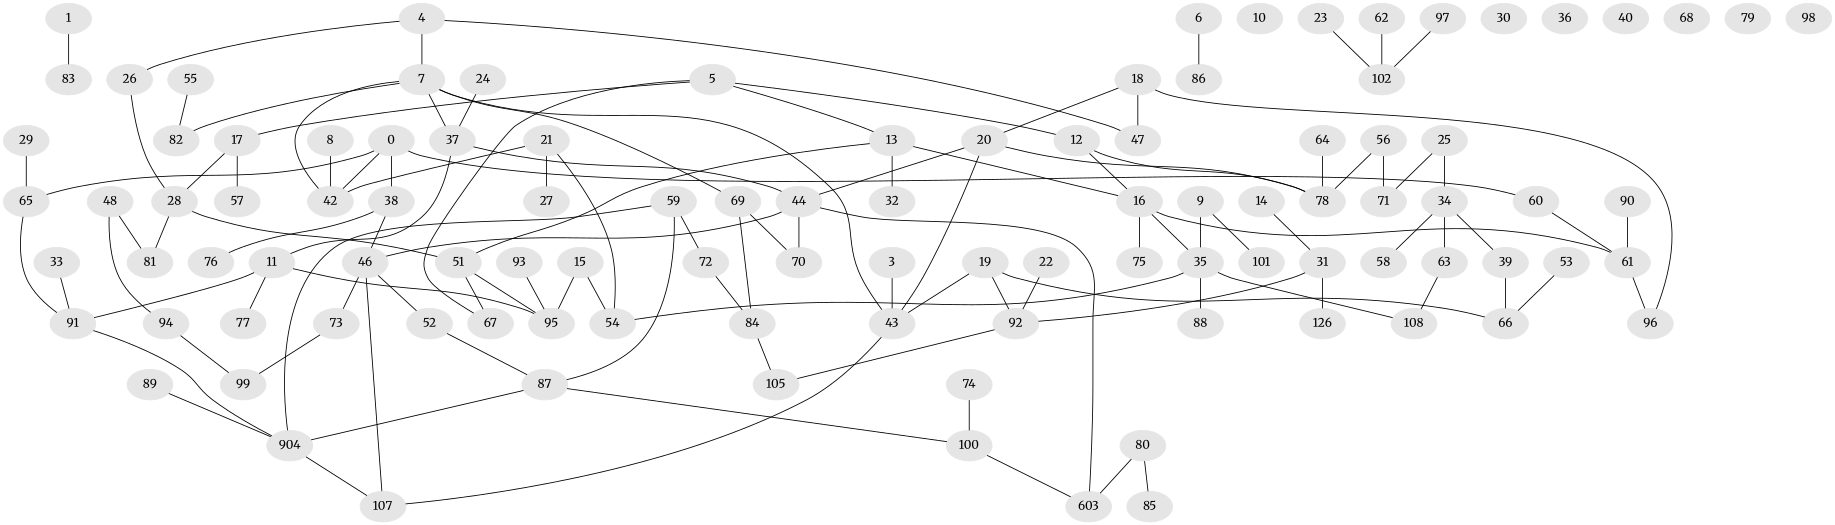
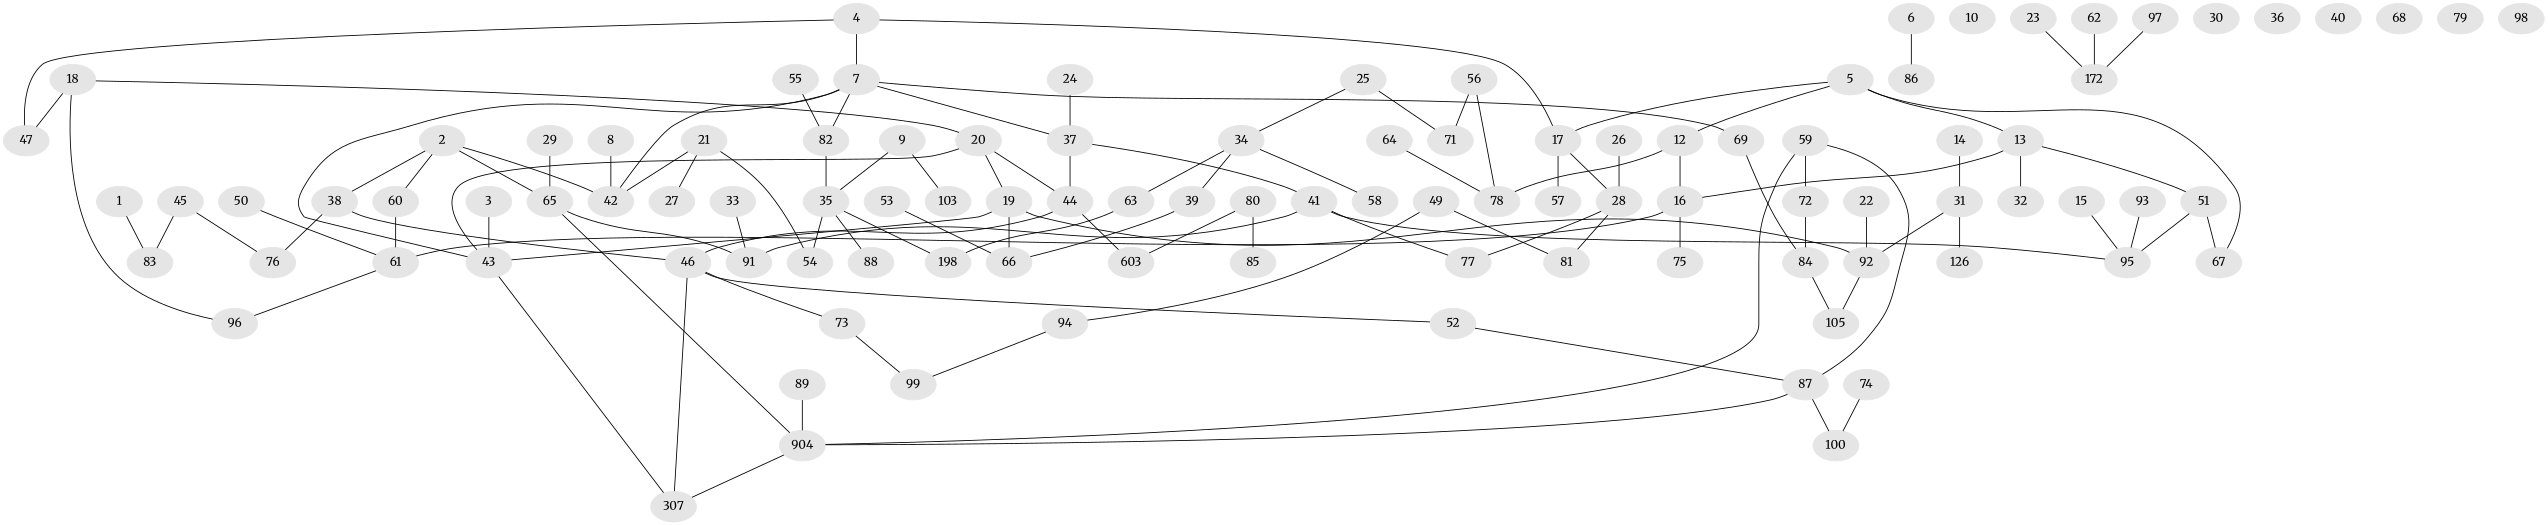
edge "4" -- "26": now "4" -- "17"
node "102": label "102" -> "172"
node "0": label "0" -> "2"
edge "20" -- "78": now "20" -- "19"
node "48": label "48" -> "49"
node "45": added
node "90": label "90" -> "50"
edge "16" -- "35": now "82" -- "35"
edge "28" -- "51": now "28" -- "77"
node "11": label "11" -> "41"
node "70": removed
node "101": label "101" -> "103"
edge "15" -- "54": removed
node "108": label "108" -> "198"
edge "91" -- "904": now "65" -- "904"
edge "100" -- "603": removed
node "107": label "107" -> "307"
